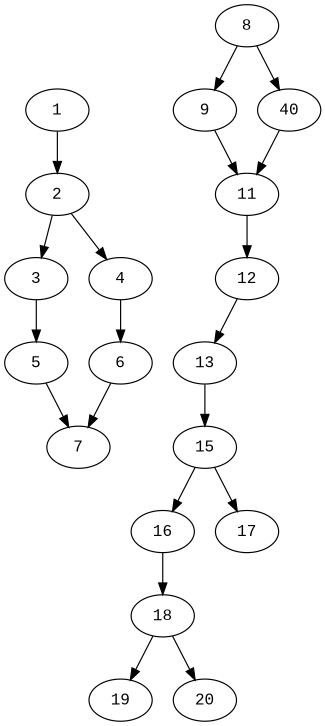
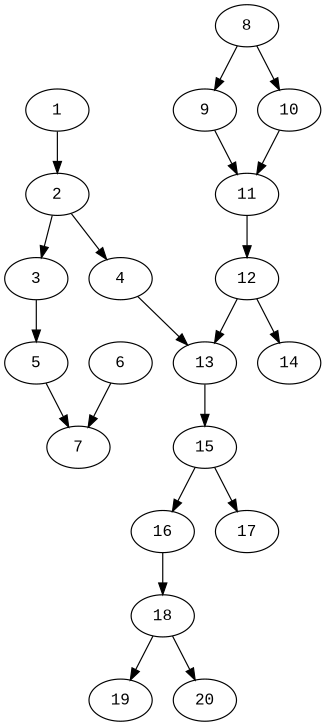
node "40": label "40" -> "10"
edge "4" -> "6": now "4" -> "13"
node "14": added
